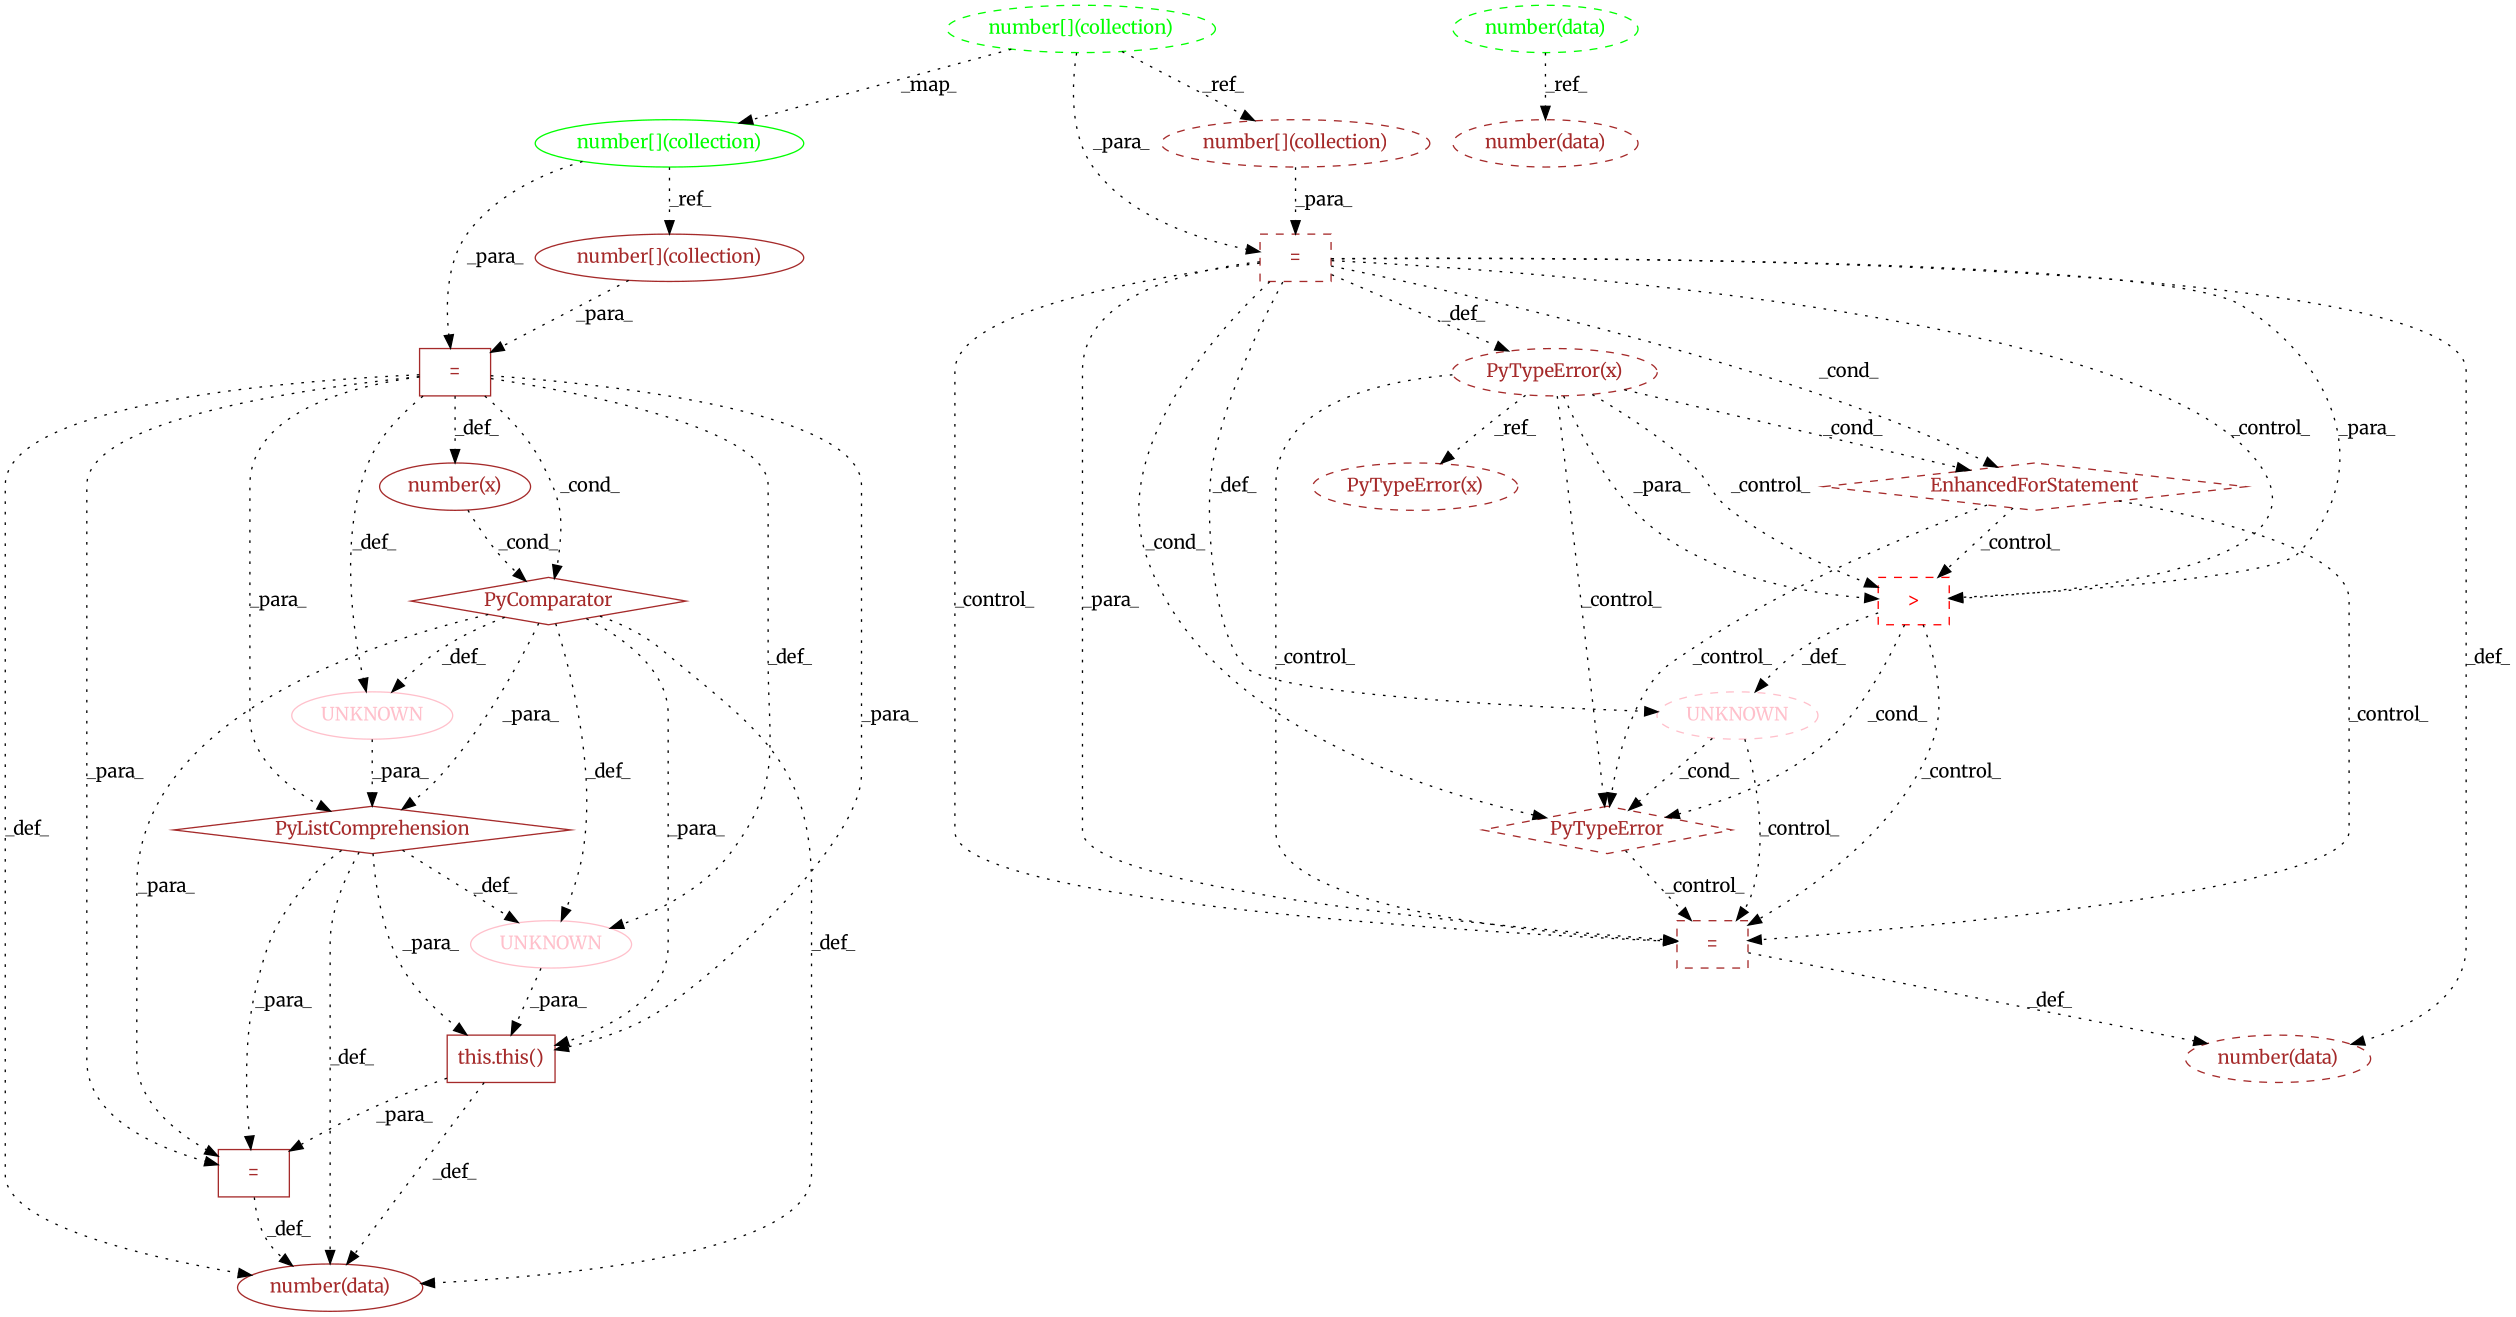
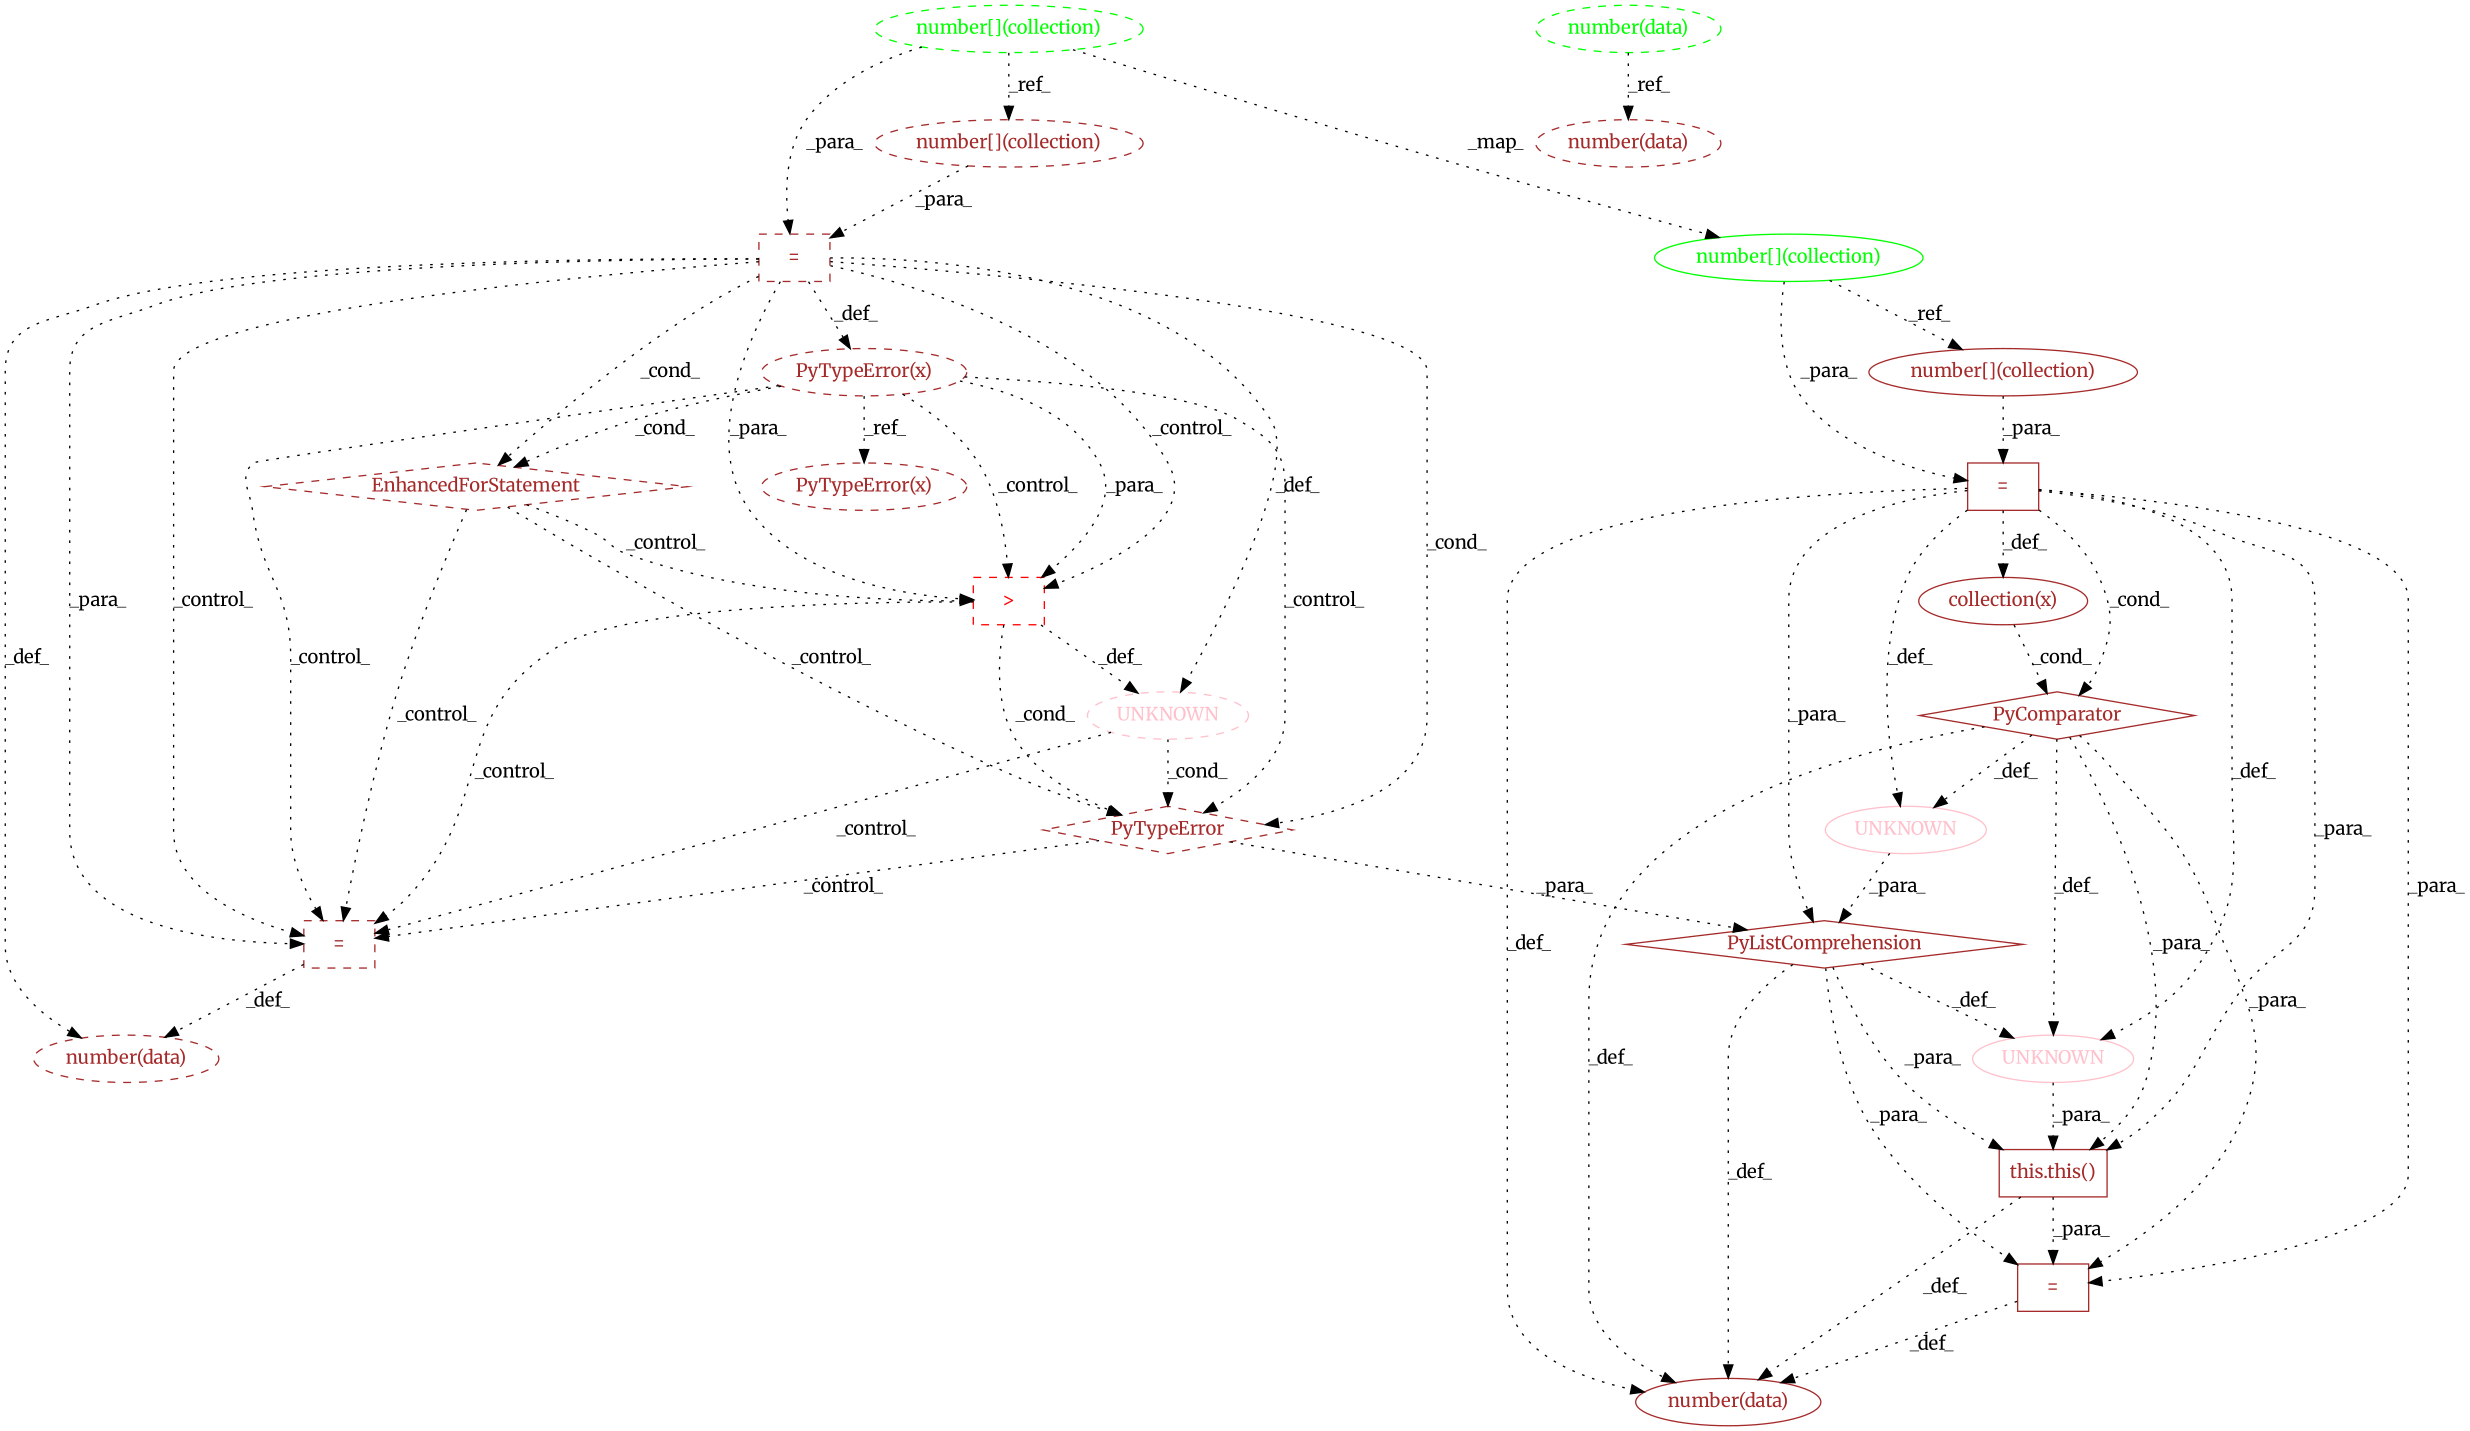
node "number(x)": label "number(x)" -> "collection(x)"
edge "PyComparator" -> "PyListComprehension": now "PyTypeError" -> "PyListComprehension"
